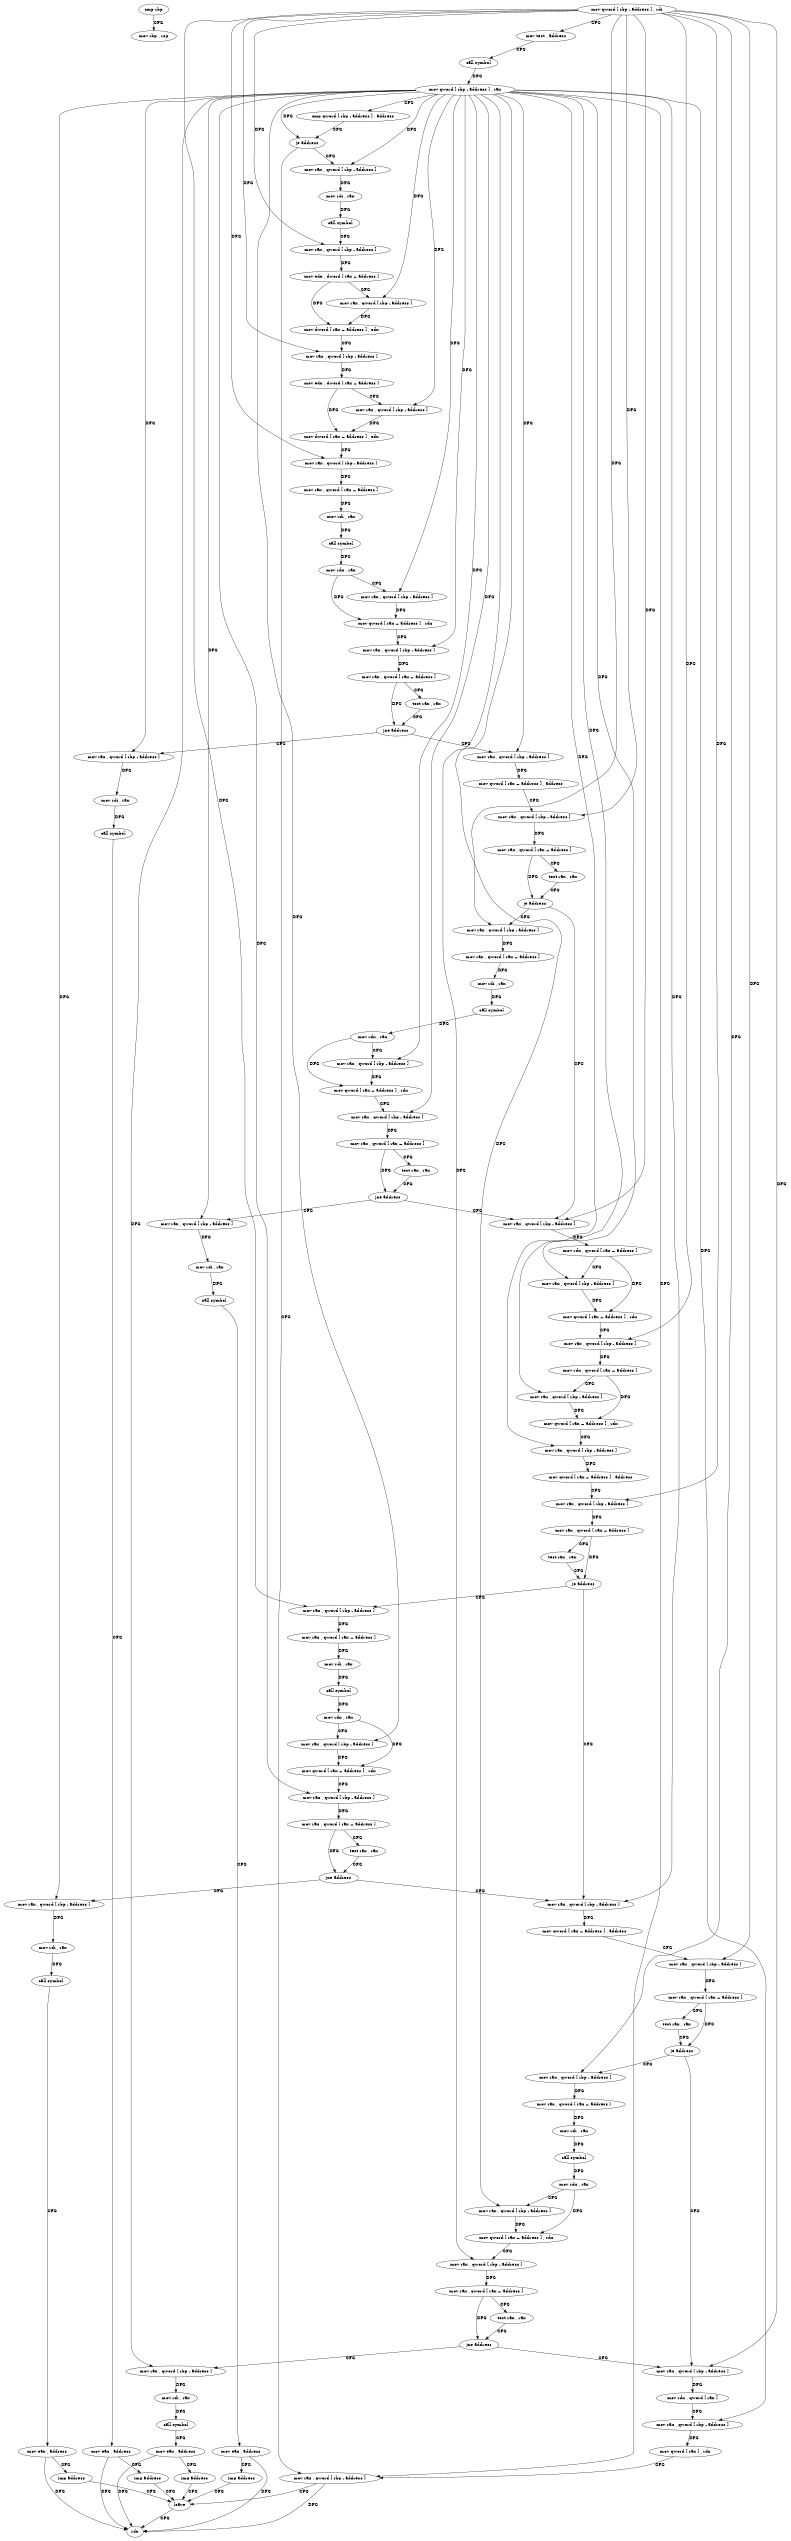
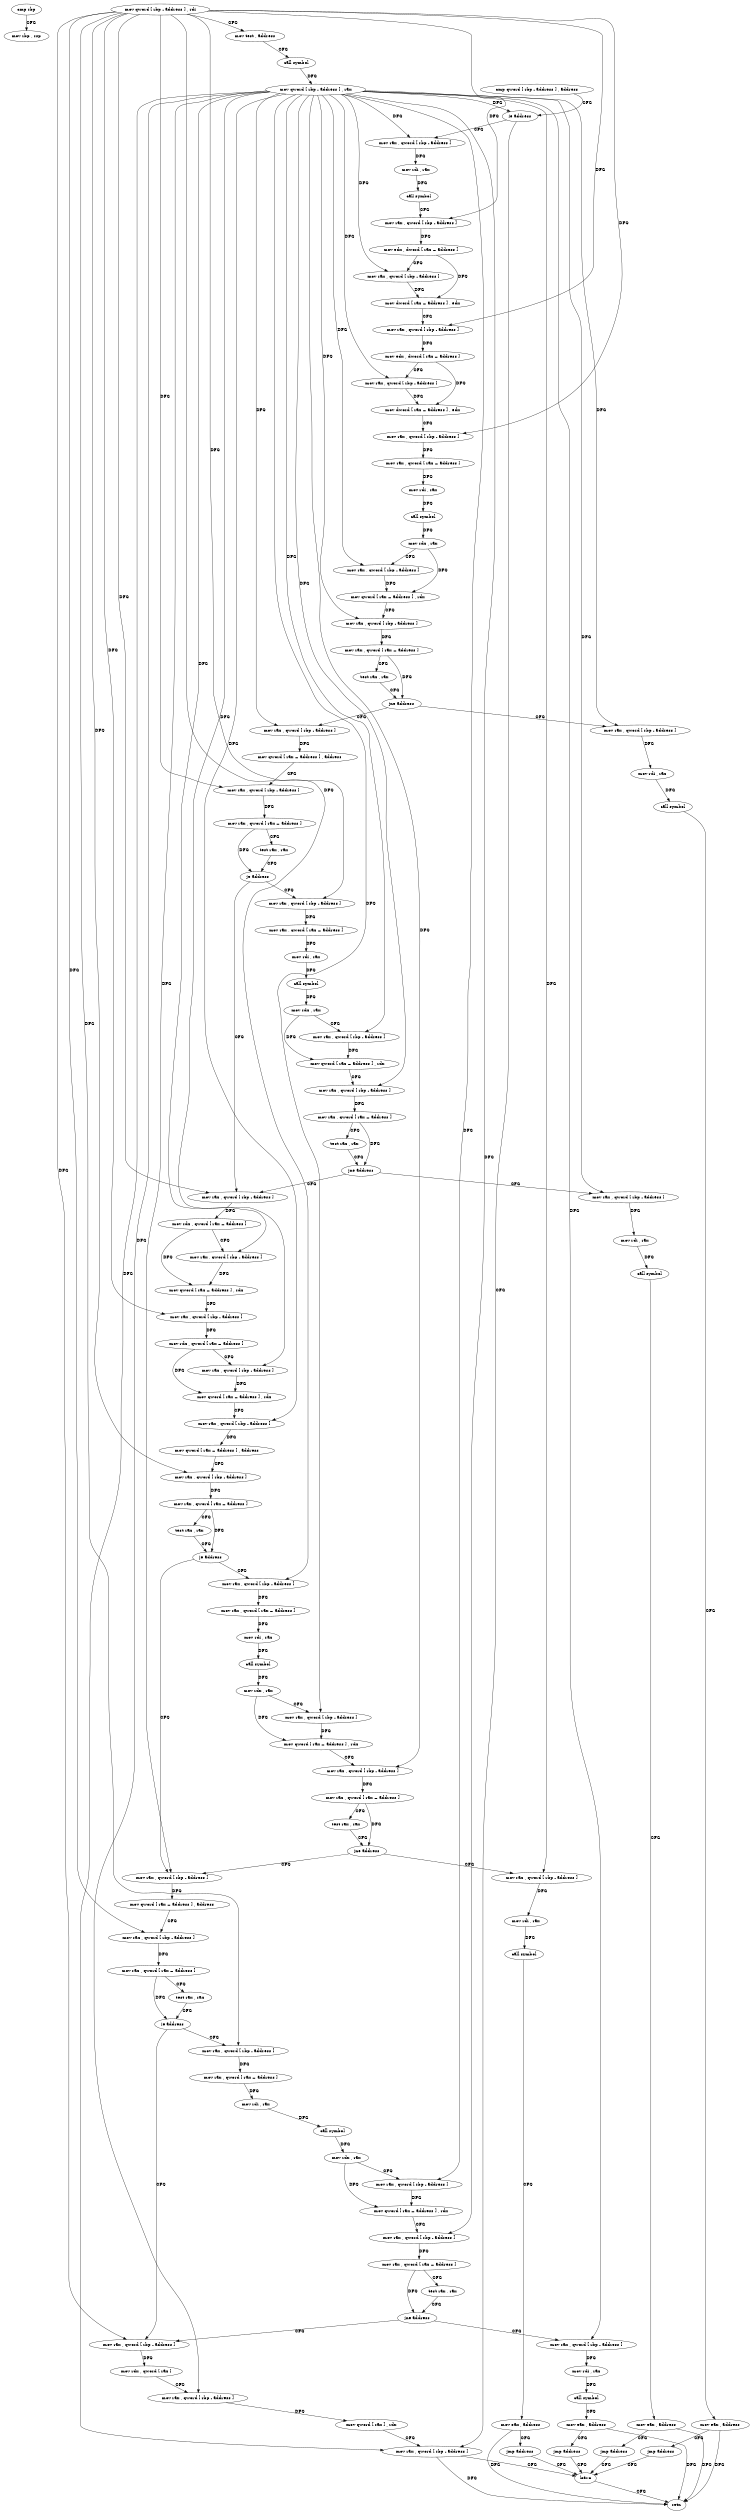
edge "mov qword [ rbp - address ] , rax" -> "cmp qword [ rbp - address ] , address": removed, label "CFG"
node "rdx": label "rdx" -> "retn"
